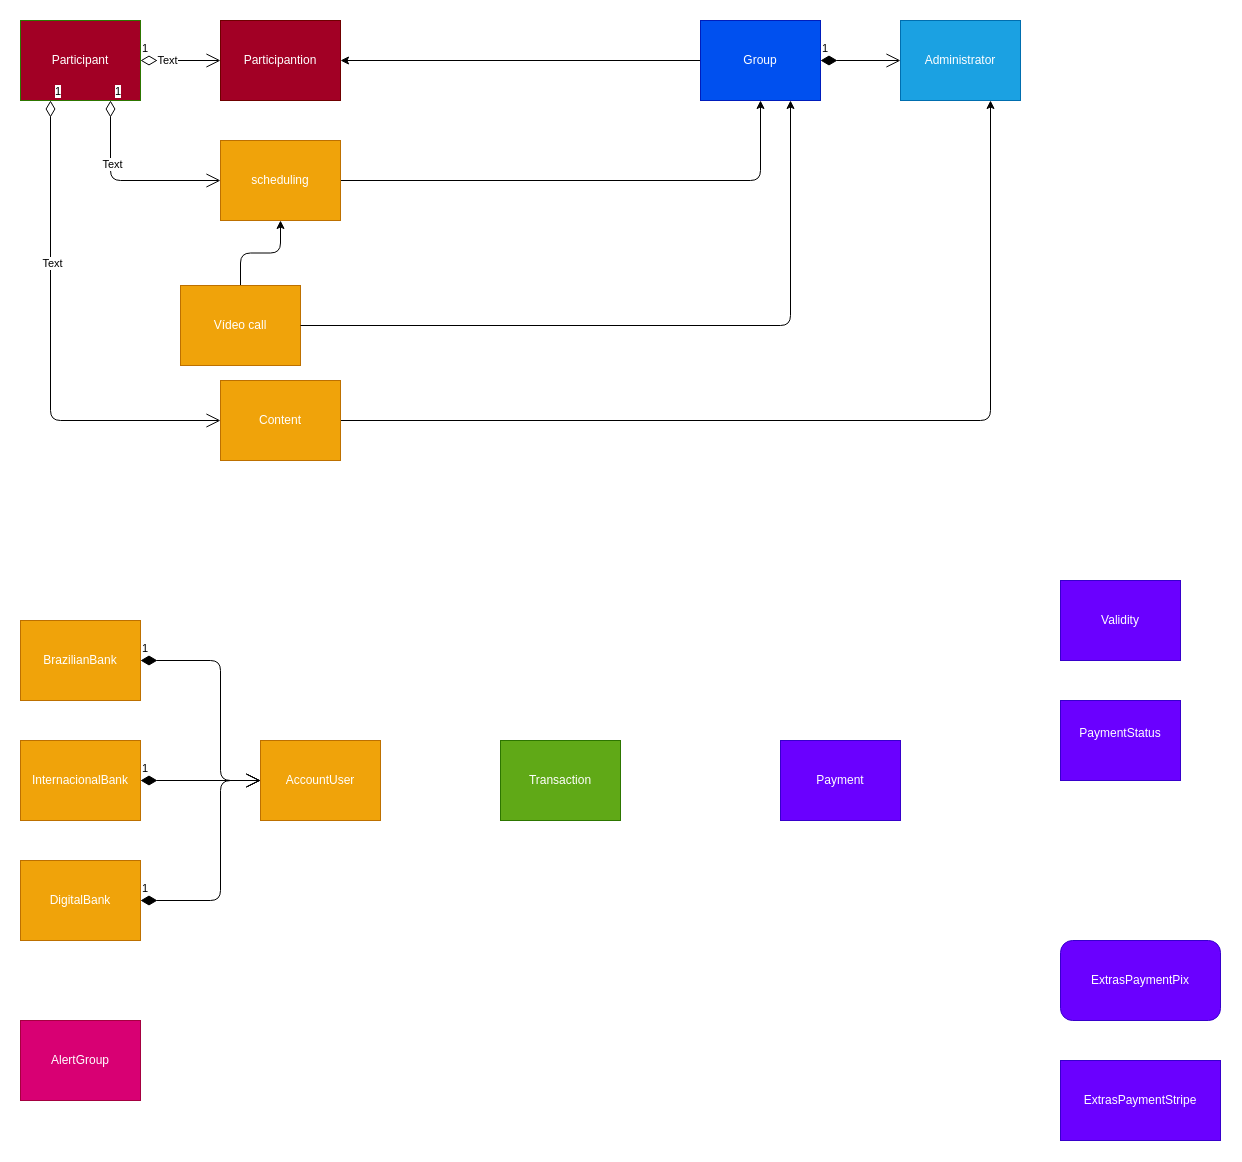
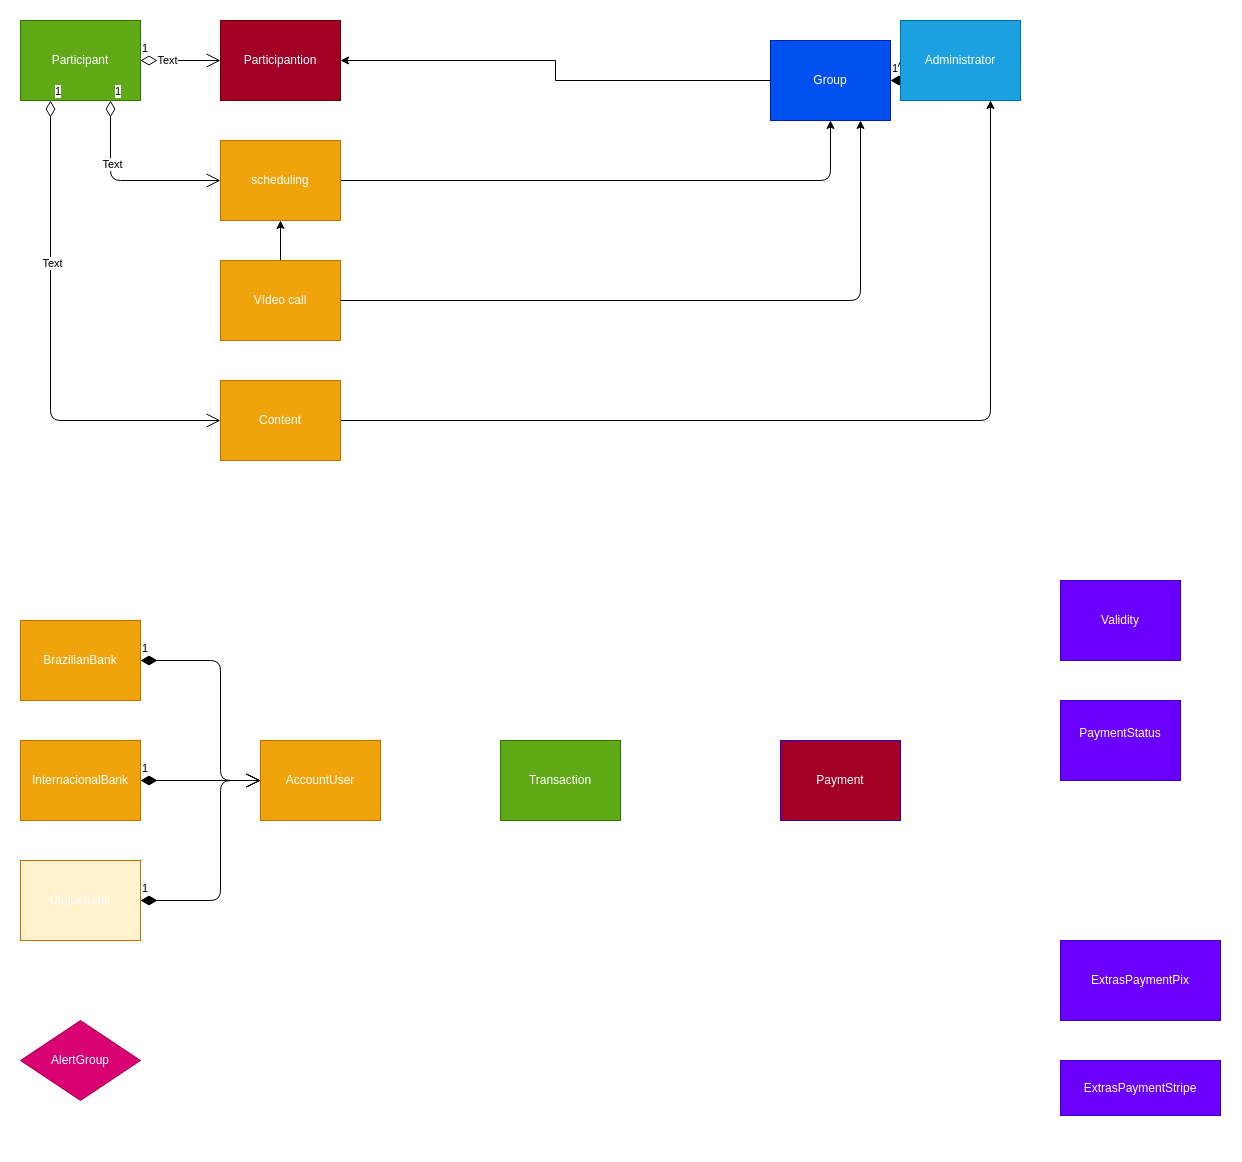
node "Participant": fillcolor #a20025 -> #60a917
node "Group": moved (761, 61) -> (831, 81)
node "Vídeo call": moved (241, 326) -> (281, 301)
node "Payment": fillcolor #6a00ff -> #a20025
node "DigitalBank": fillcolor #f0a30a -> #fff2cc
node "ExtrasPaymentPix": shape rounded rectangle -> rectangle
node "AlertGroup": shape rectangle -> diamond
node "ExtrasPaymentStripe": size 160x80 -> 160x55
